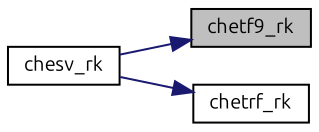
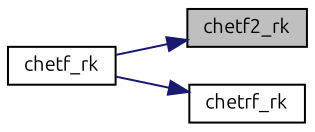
node "chetf9_rk": label "chetf9_rk" -> "chetf2_rk"
node "chesv_rk": label "chesv_rk" -> "chetf_rk"
